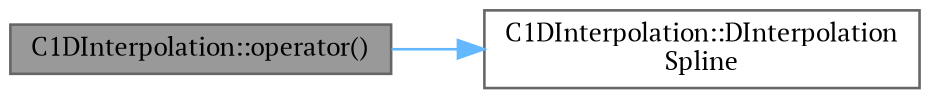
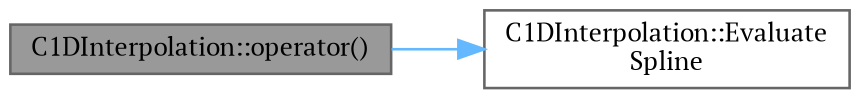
node "C1DInterpolation::DInterpolation Spline": label "C1DInterpolation::DInterpolation Spline" -> "C1DInterpolation::Evaluate Spline"
